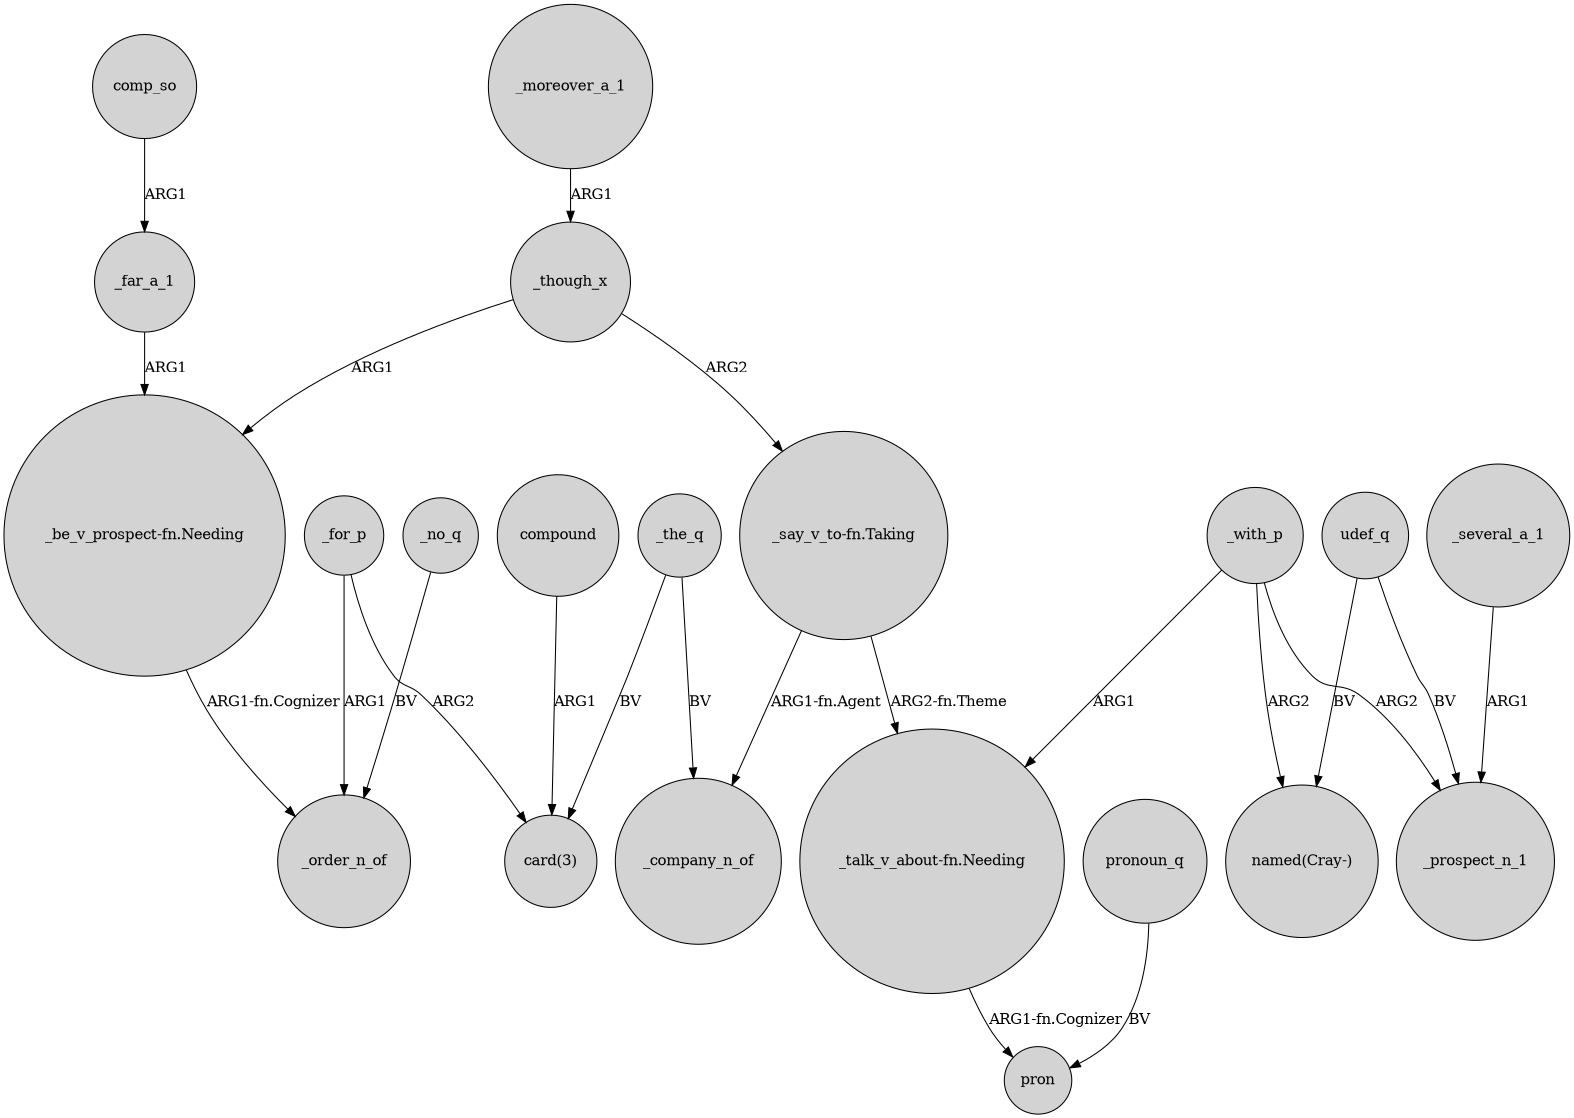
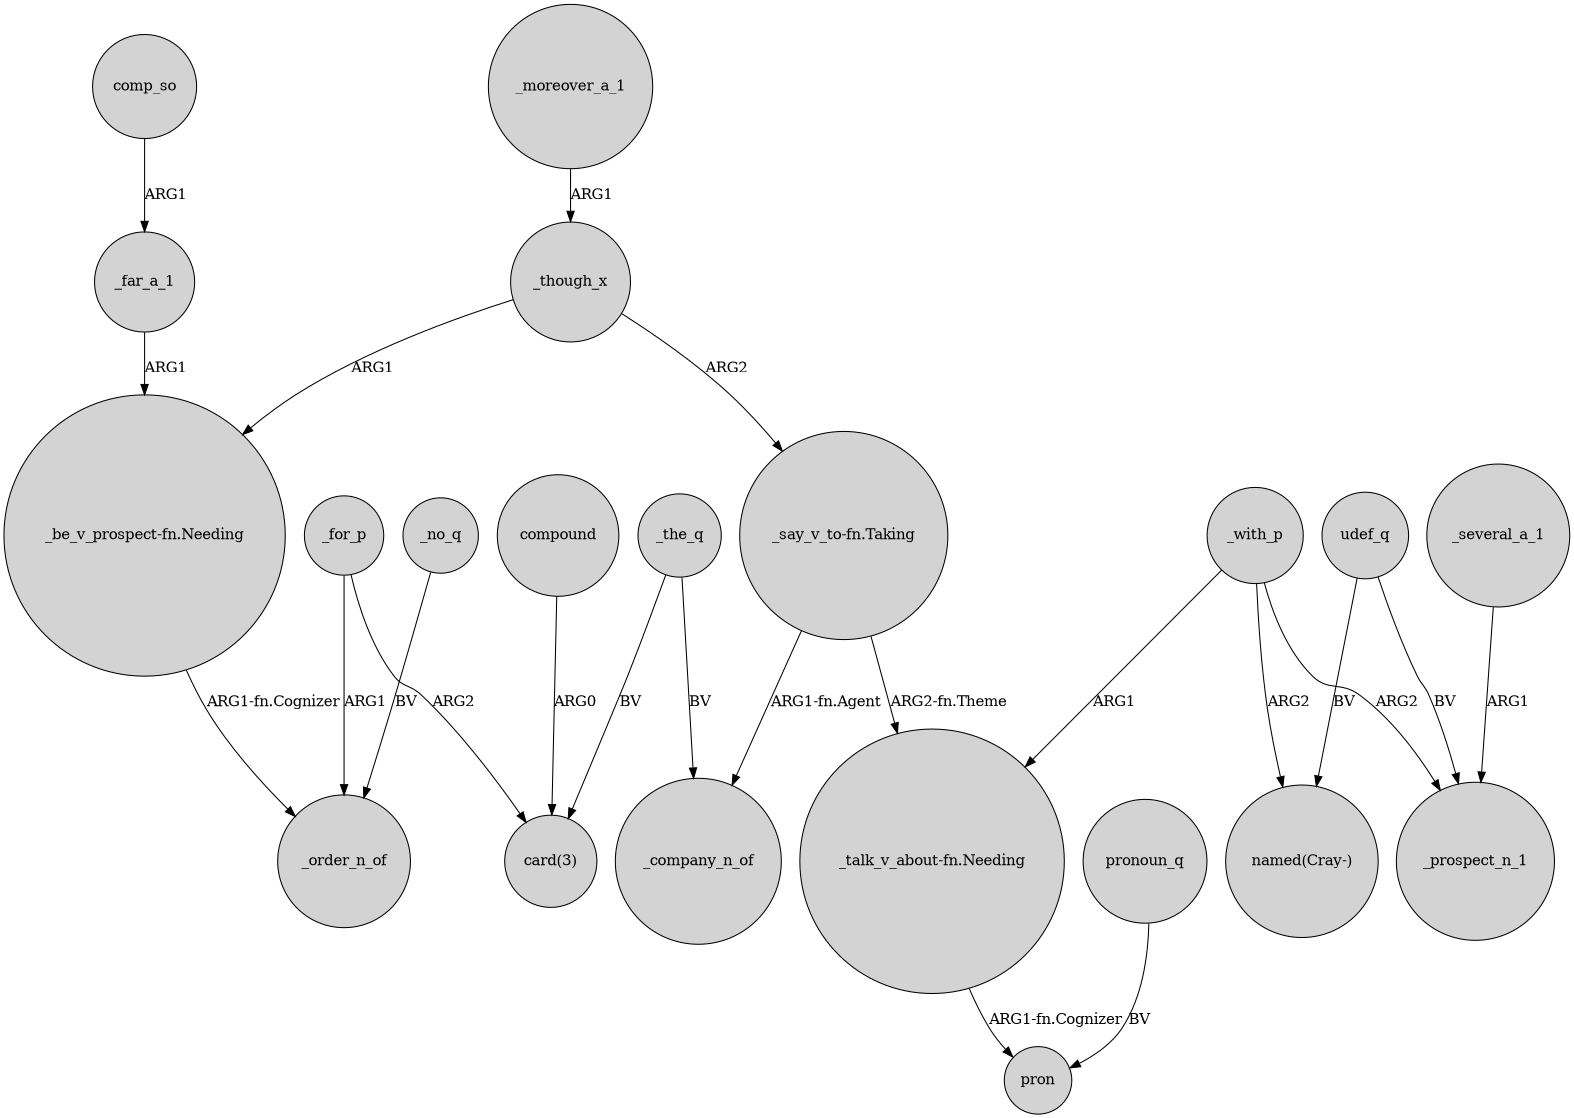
edge "compound" -> "card(3)": label "ARG1" -> "ARG0"
